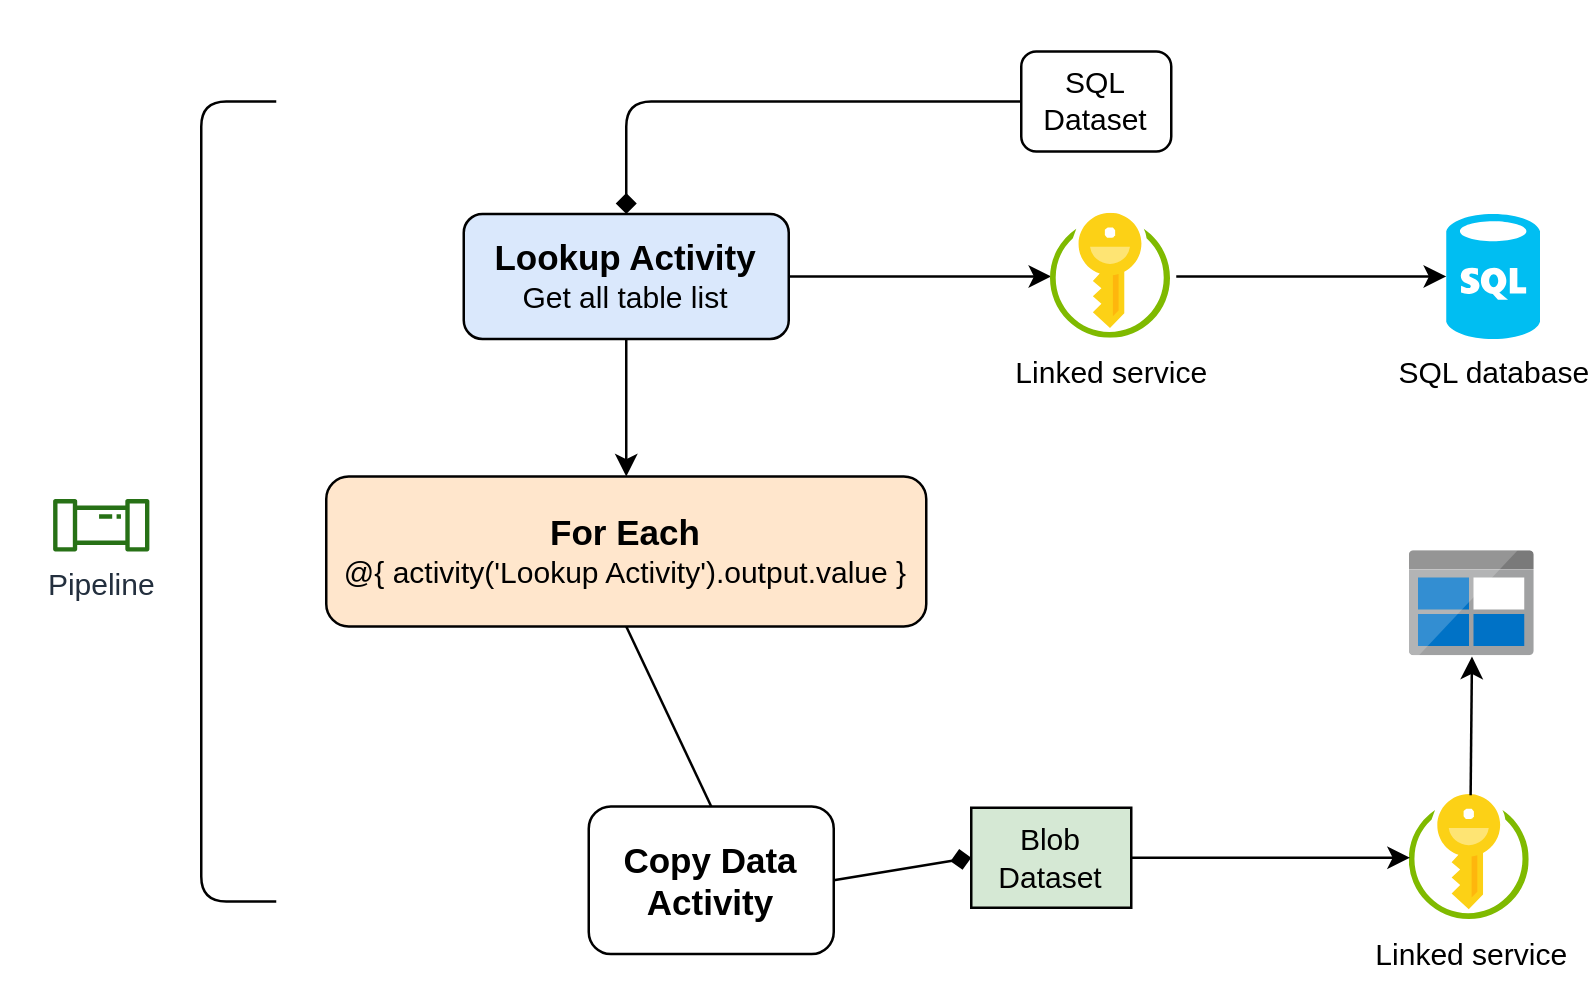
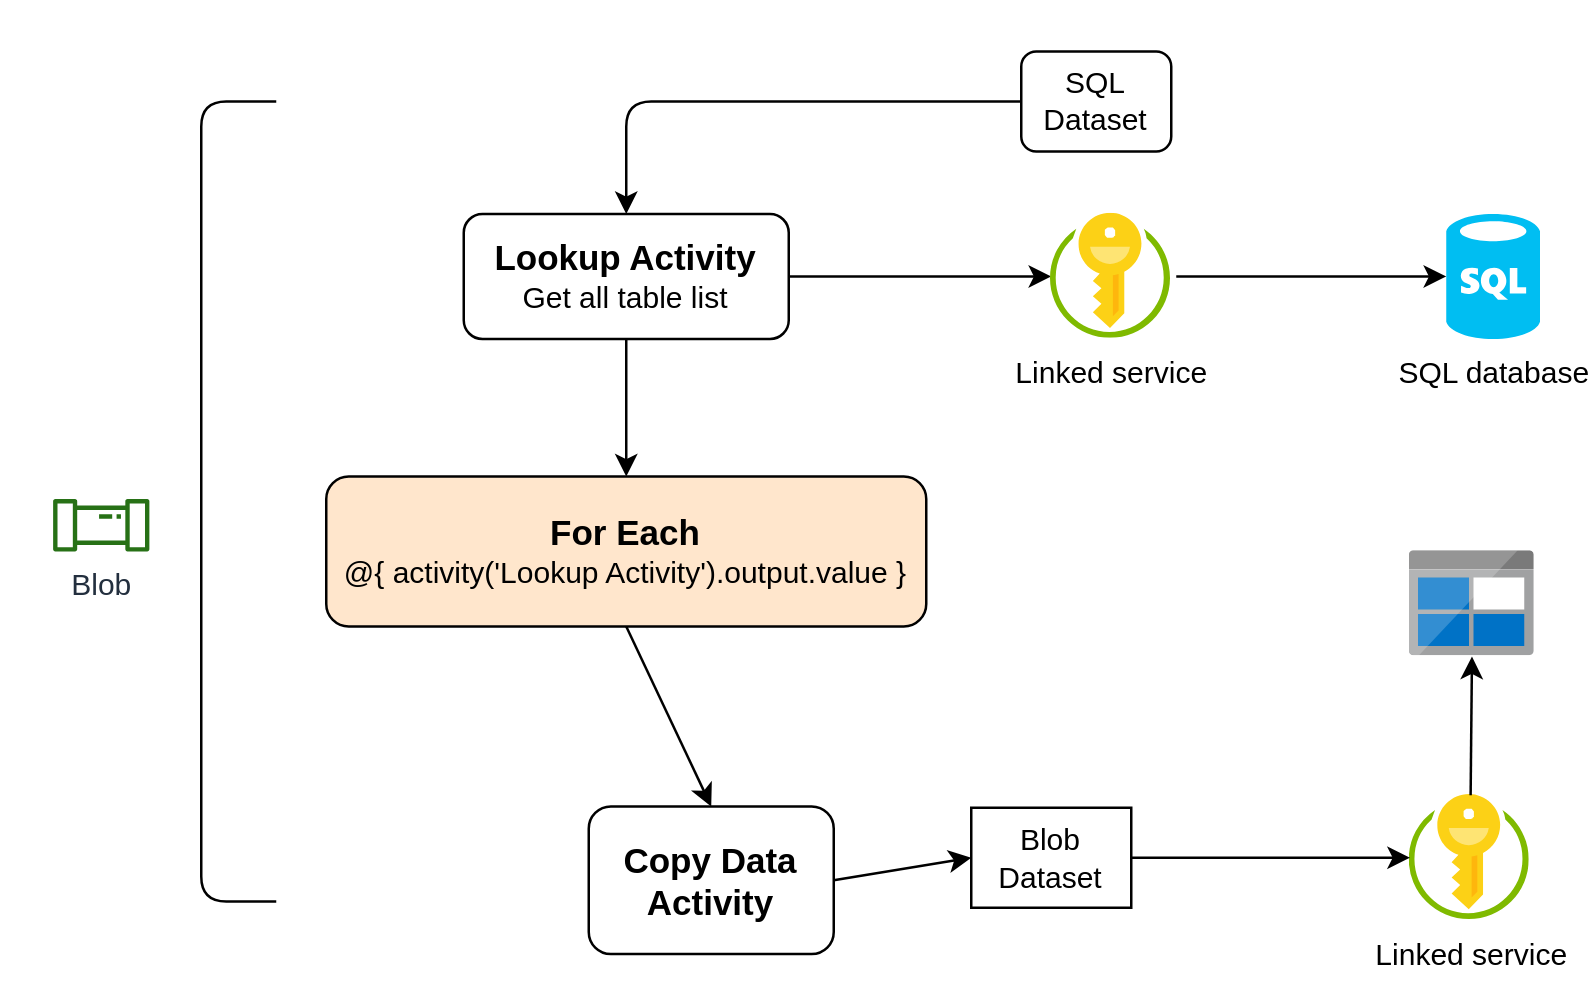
edge "SQL Dataset" -> "Lookup Activity Get all table list": arrowhead diamond -> classic
node "Lookup Activity Get all table list": fillcolor #dae8fc -> #ffffff
node "Pipeline": label "Pipeline" -> "Blob"
edge "For Each @{ activity('Lookup Activity').output.value }" -- "Copy Data Activity": arrowhead none -> classic
node "Blob Dataset": fillcolor #d5e8d4 -> #ffffff
edge "Copy Data Activity" -> "Blob Dataset": arrowhead diamond -> classic
